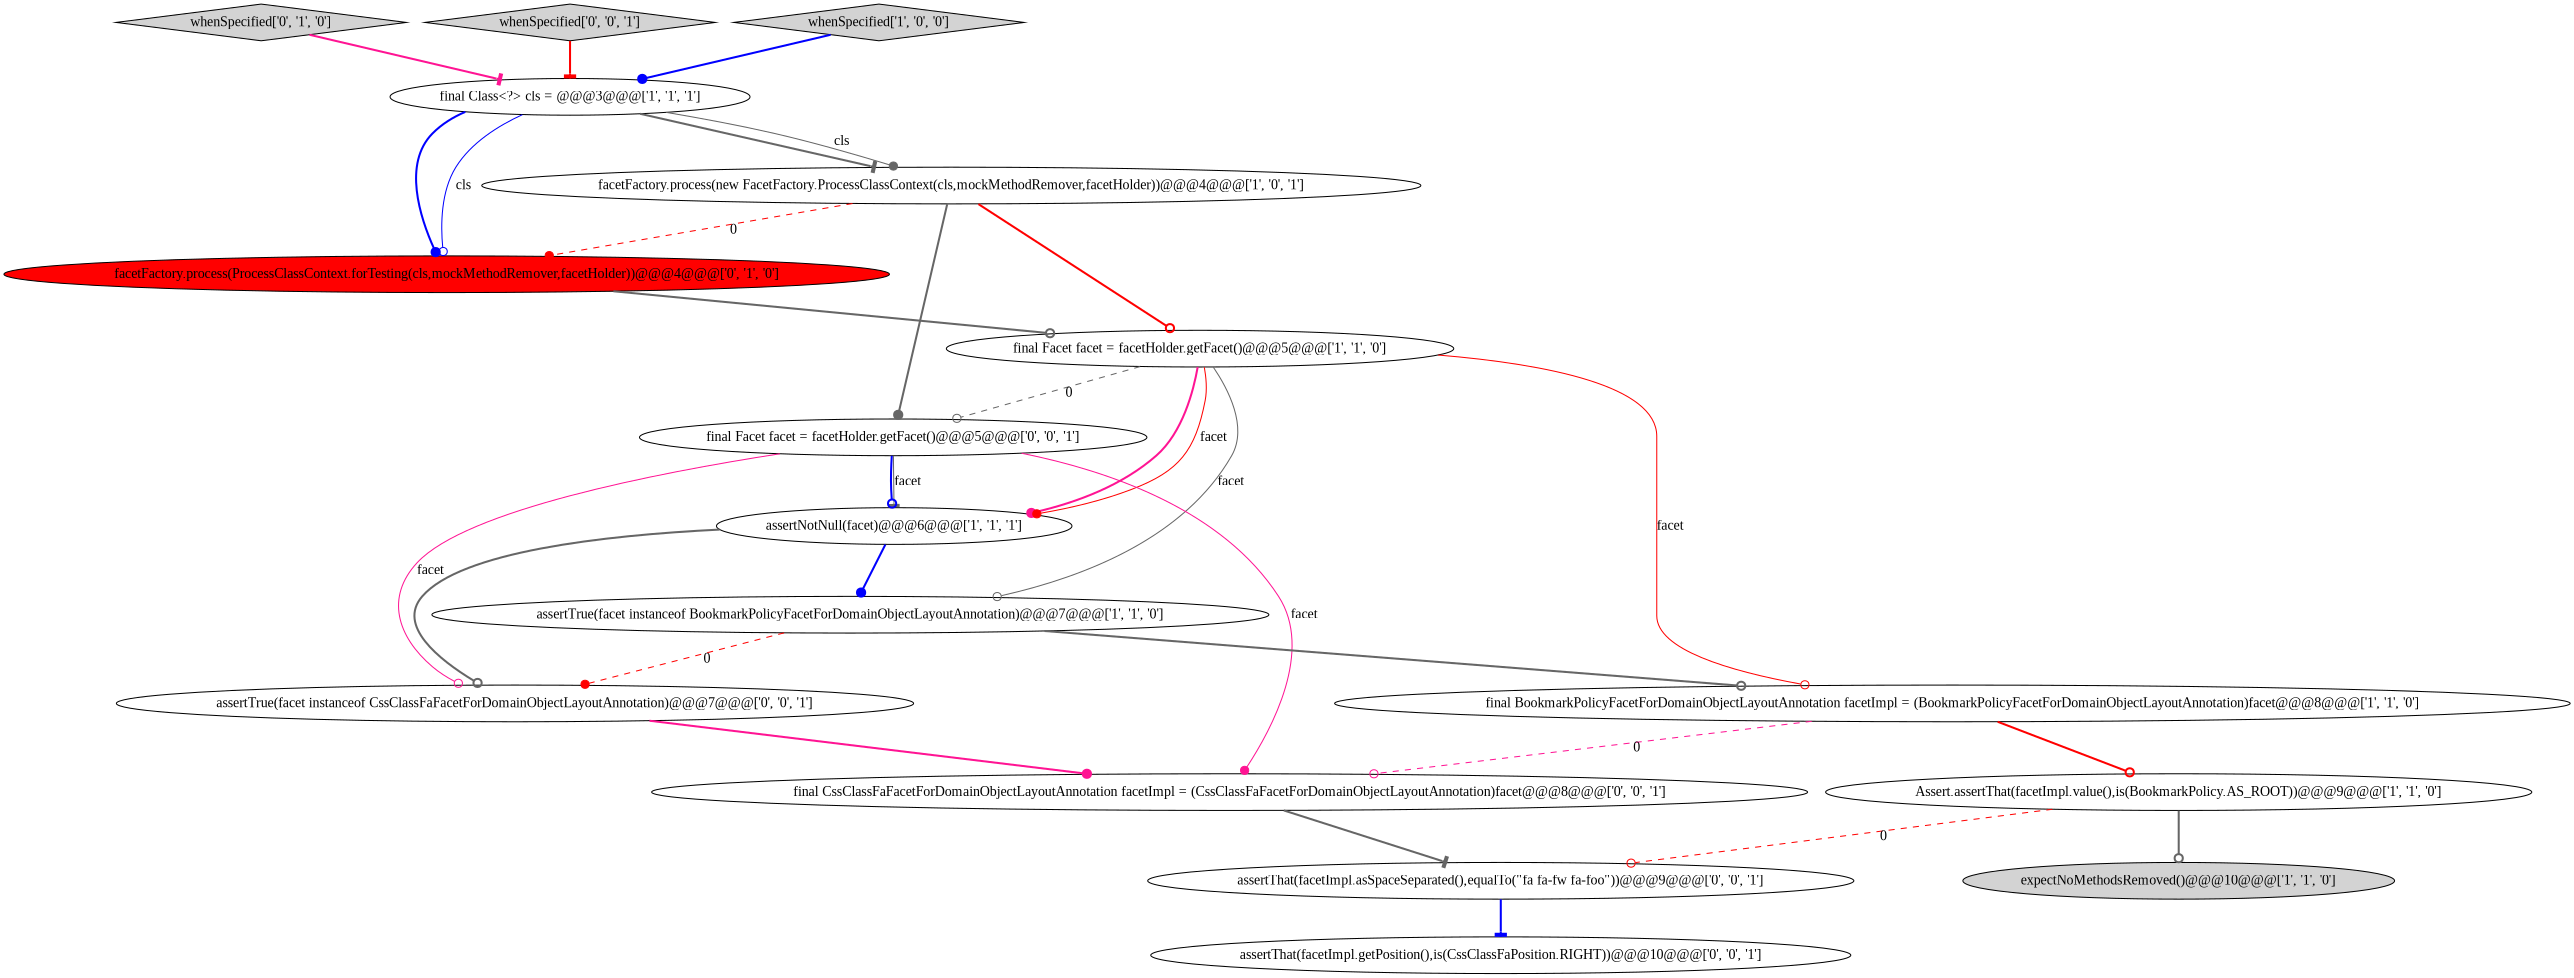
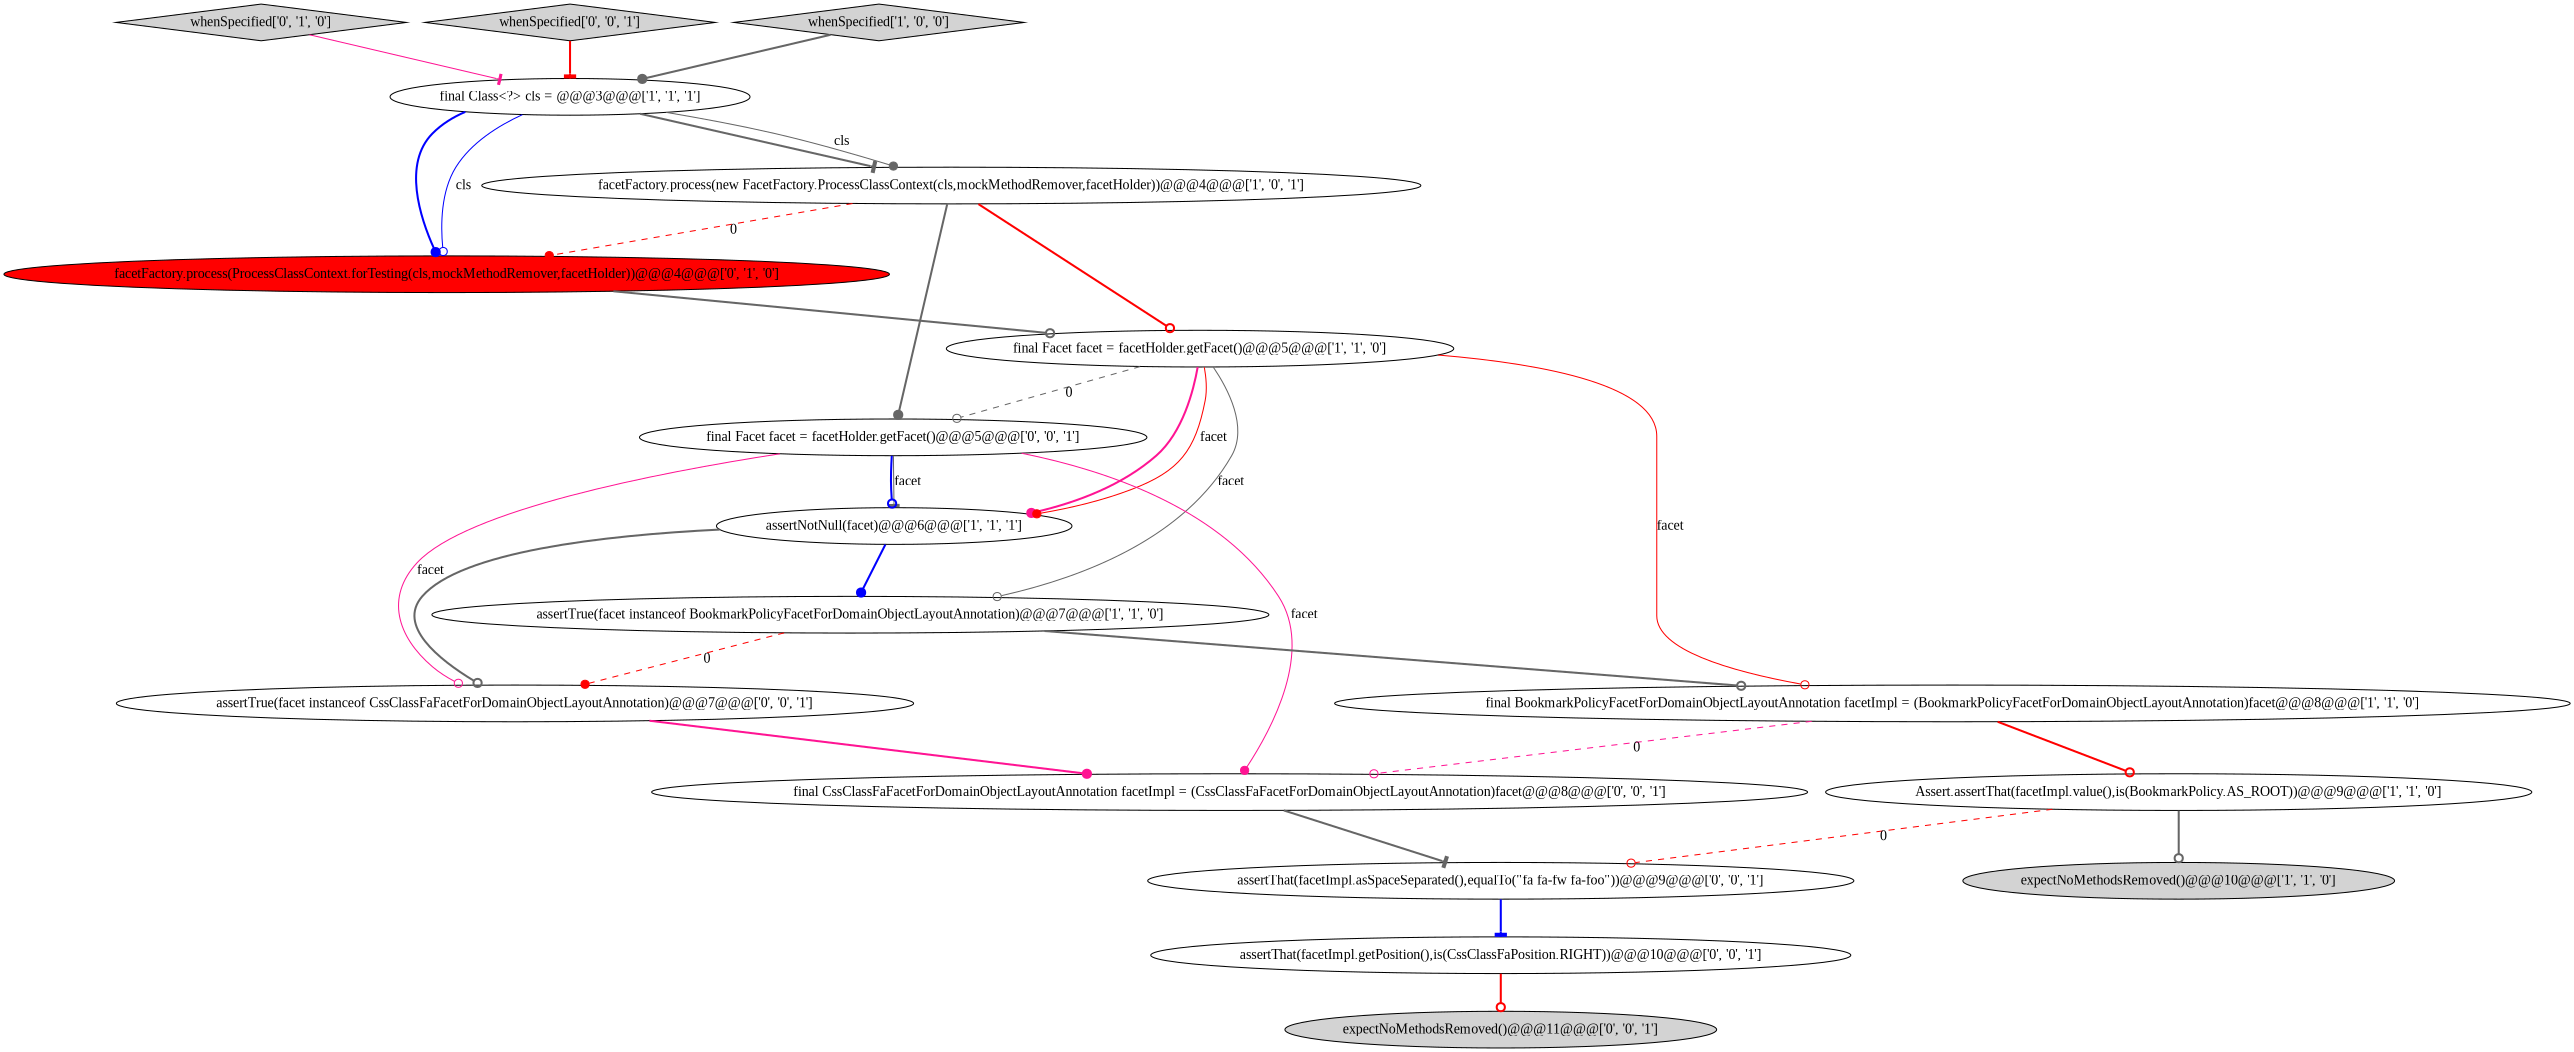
edge "whenSpecified['1', '0', '0']" -> "final Class<?> cls = @@@3@@@['1', '1', '1']": color blue -> gray40
edge "whenSpecified['0', '1', '0']" -> "final Class<?> cls = @@@3@@@['1', '1', '1']": style bold -> solid
node "expectNoMethodsRemoved()@@@11@@@['0', '0', '1']": added
